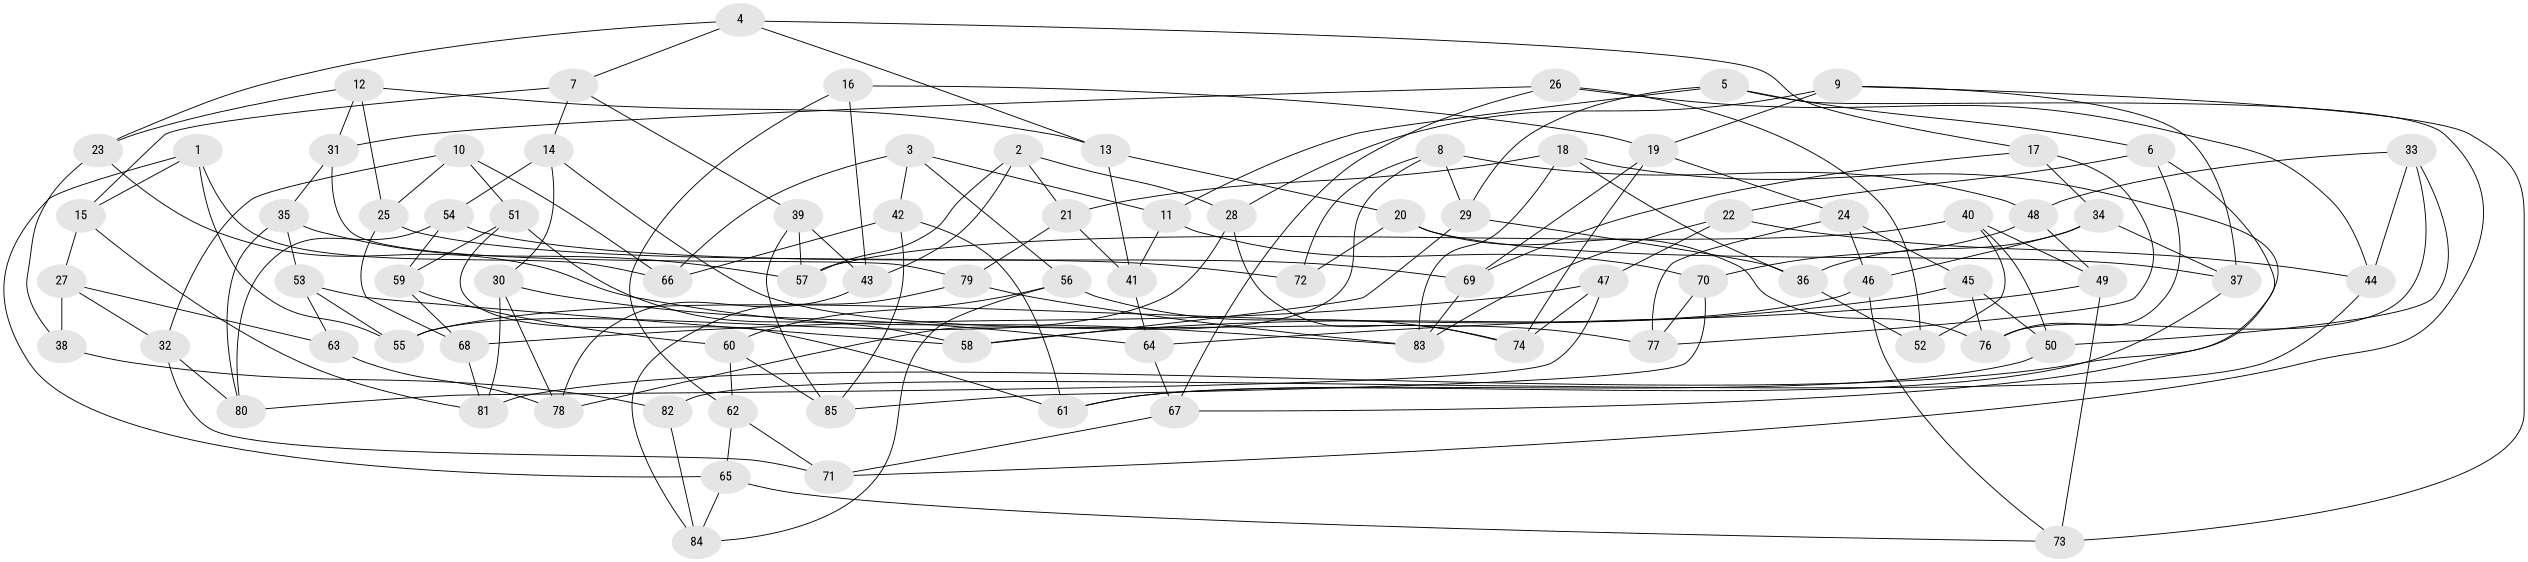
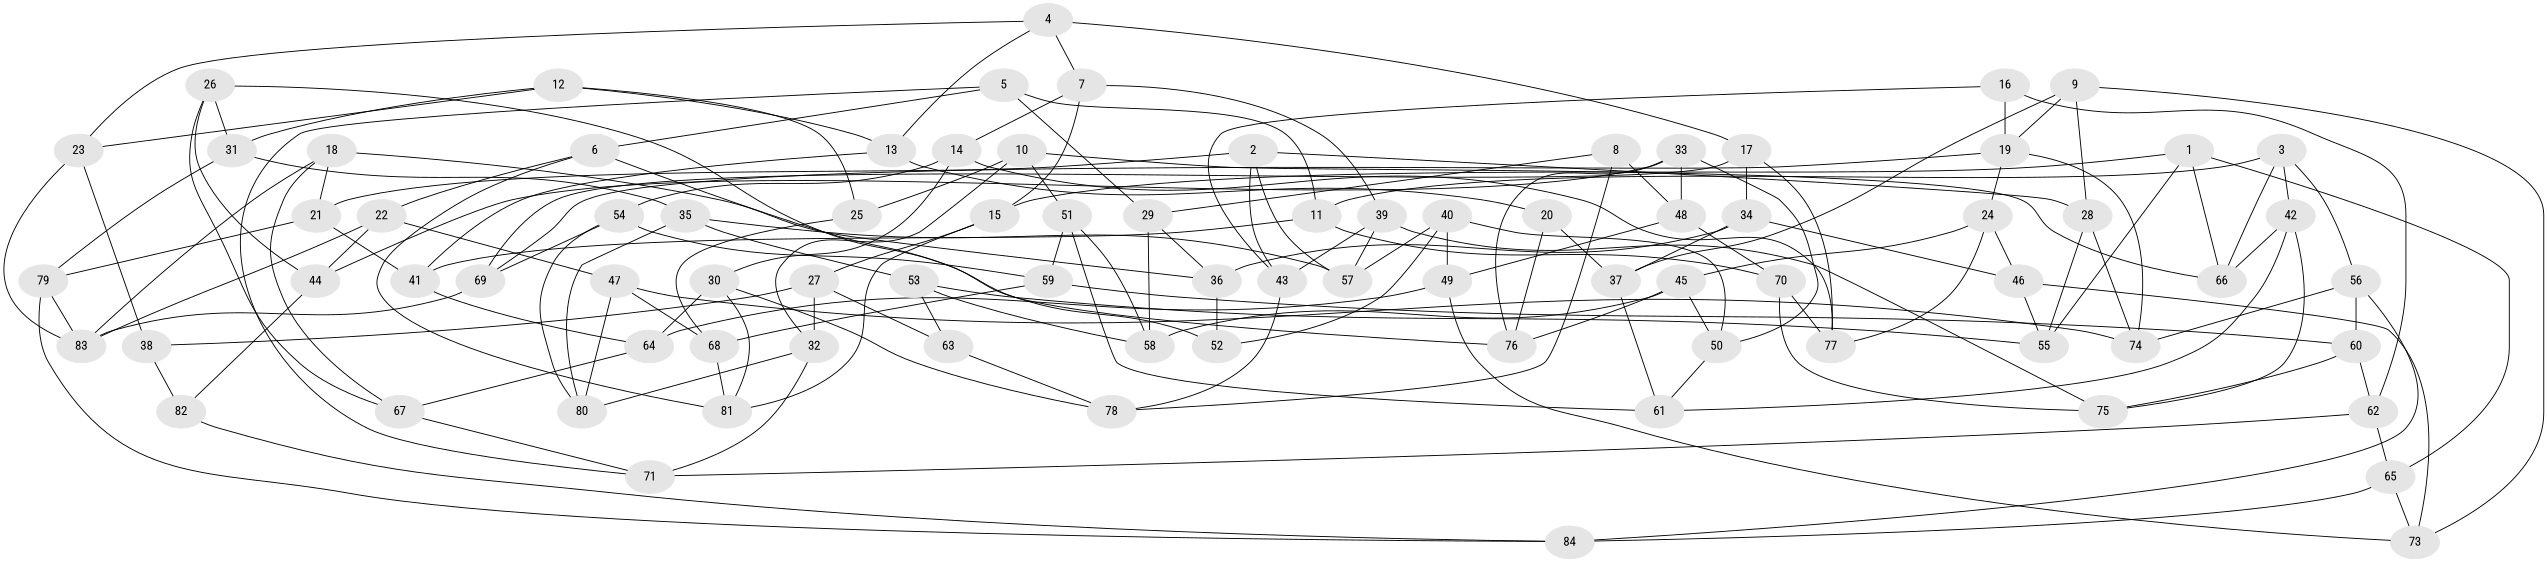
node "72": removed
node "85": label "85" -> "75"
